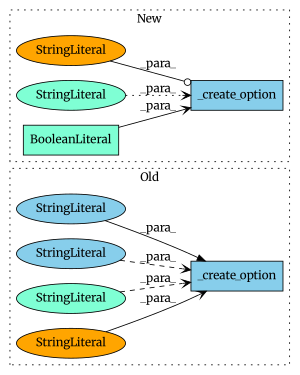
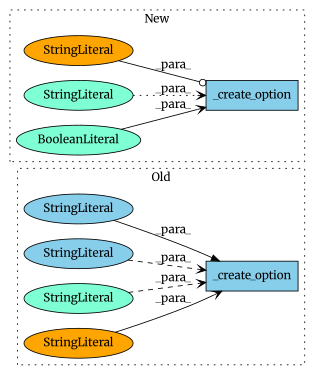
node "BooleanLiteral": shape box -> ellipse
